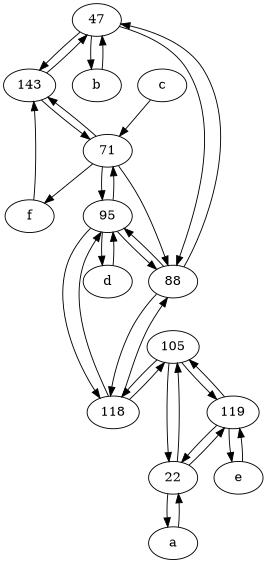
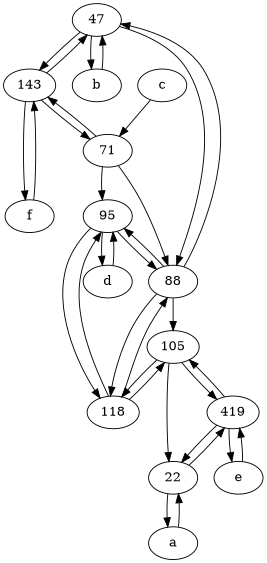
edge "71" -> "f": now "143" -> "f"
edge "95" -> "71": removed
node "119": label "119" -> "419"
edge "22" -> "105": now "88" -> "105"
